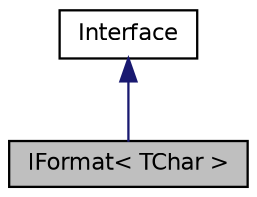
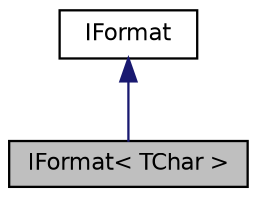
node "Interface": label "Interface" -> "IFormat"
